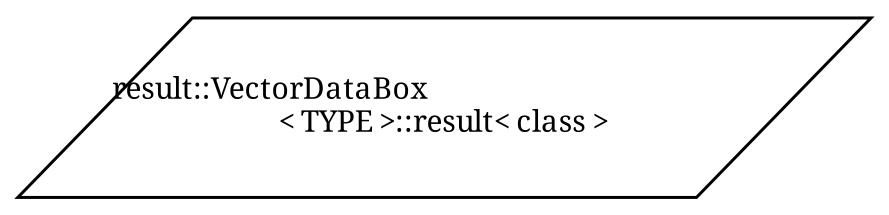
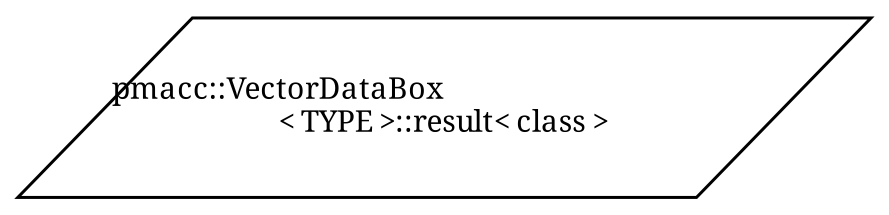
node "result::VectorDataBox < TYPE >::result< class >": label "result::VectorDataBox < TYPE >::result< class >" -> "pmacc::VectorDataBox < TYPE >::result< class >"
